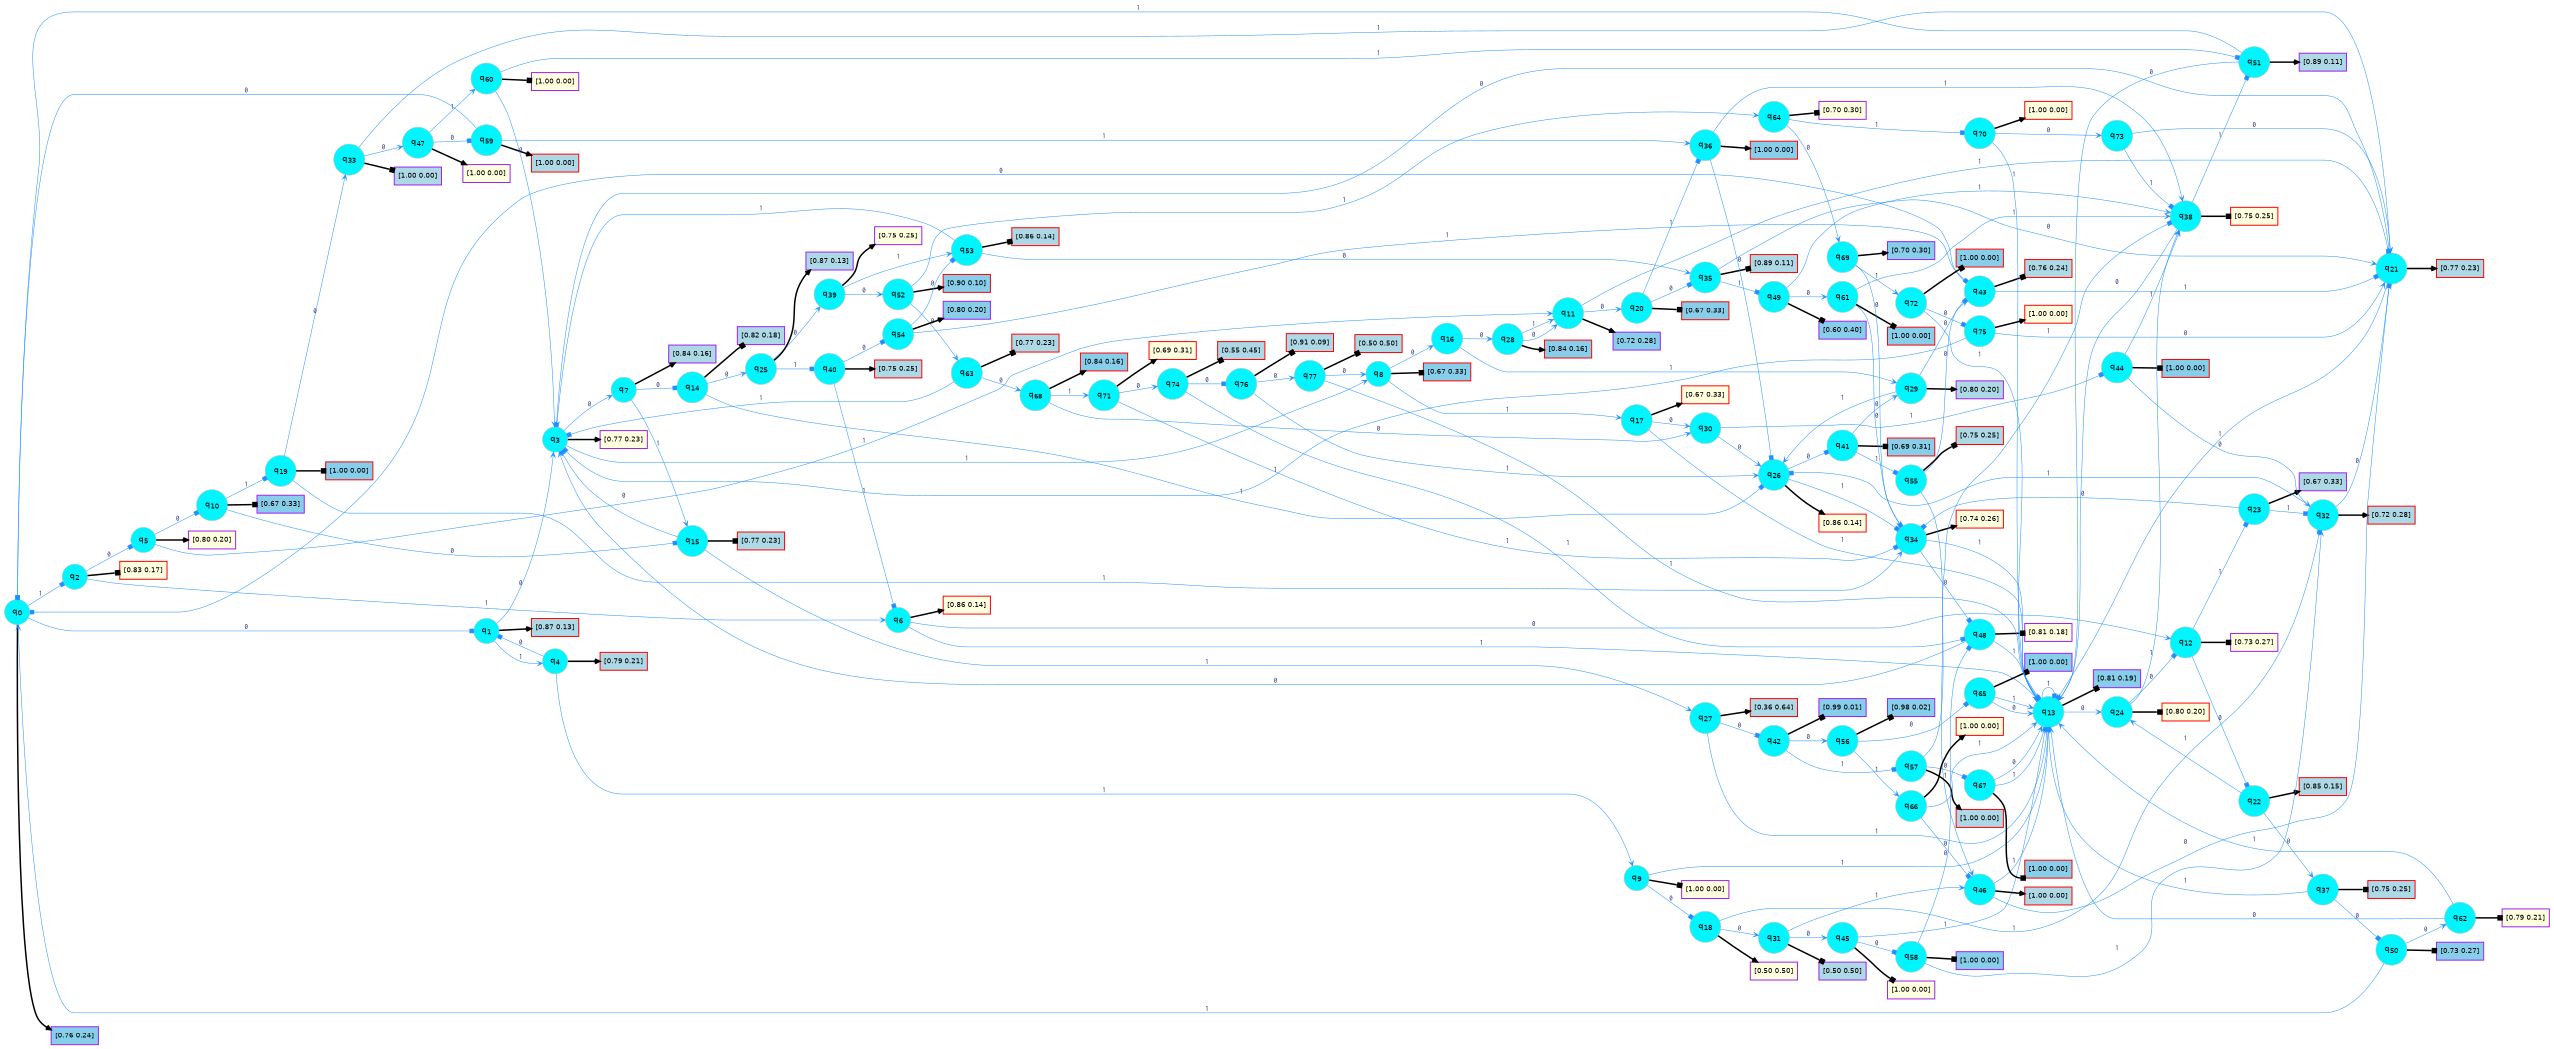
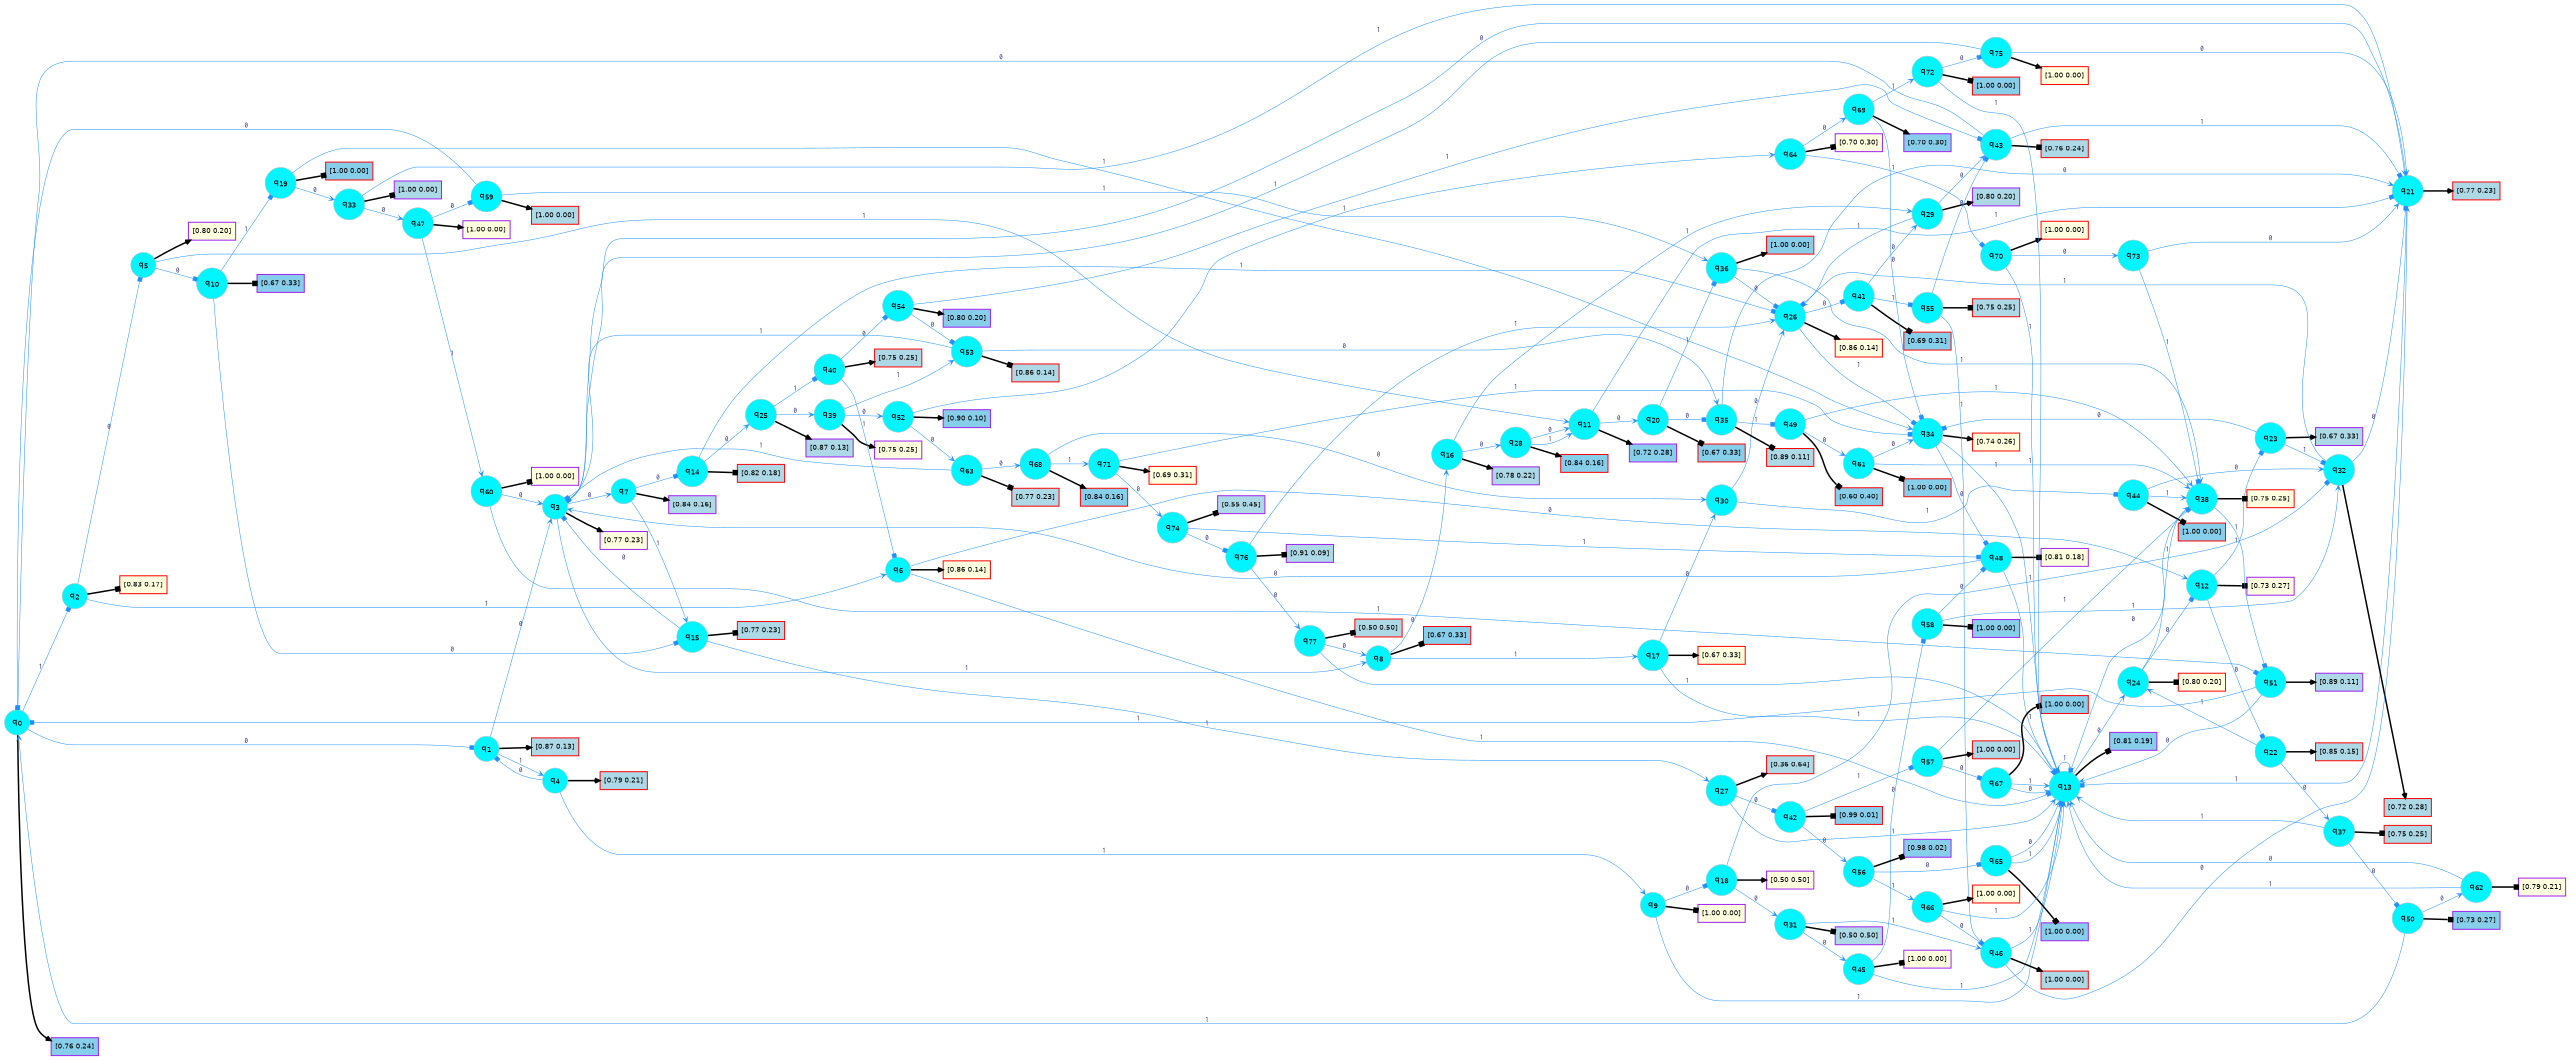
node "[0.90 0.10]": color red -> purple
node "[0.60 0.40]": color purple -> red
node "[0.82 0.18]": color purple -> red
node "[0.91 0.09]": color red -> purple
node "[0.55 0.45]": color red -> purple
node "[0.78 0.22]": added
node "[0.99 0.01]": color purple -> red
